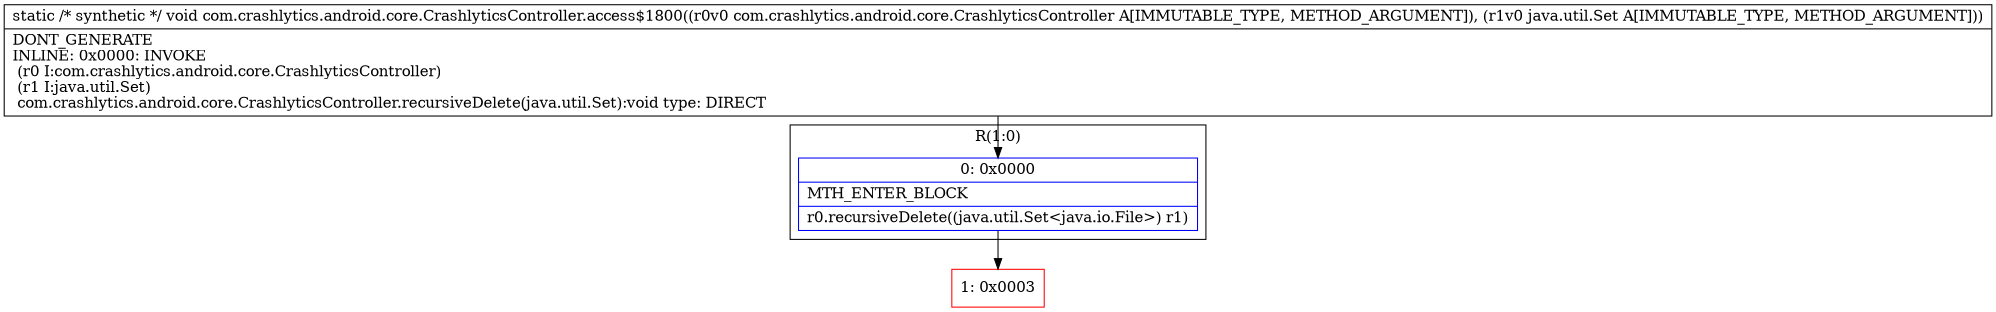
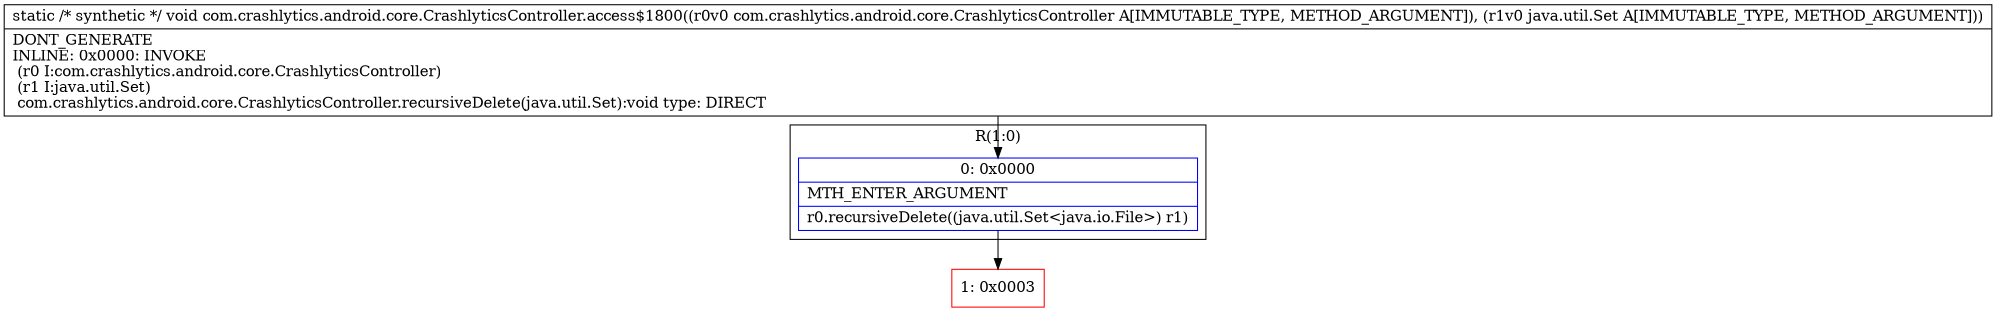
node "0: 0x0000": text "MTH_ENTER_BLOCK" -> "MTH_ENTER_ARGUMENT"
